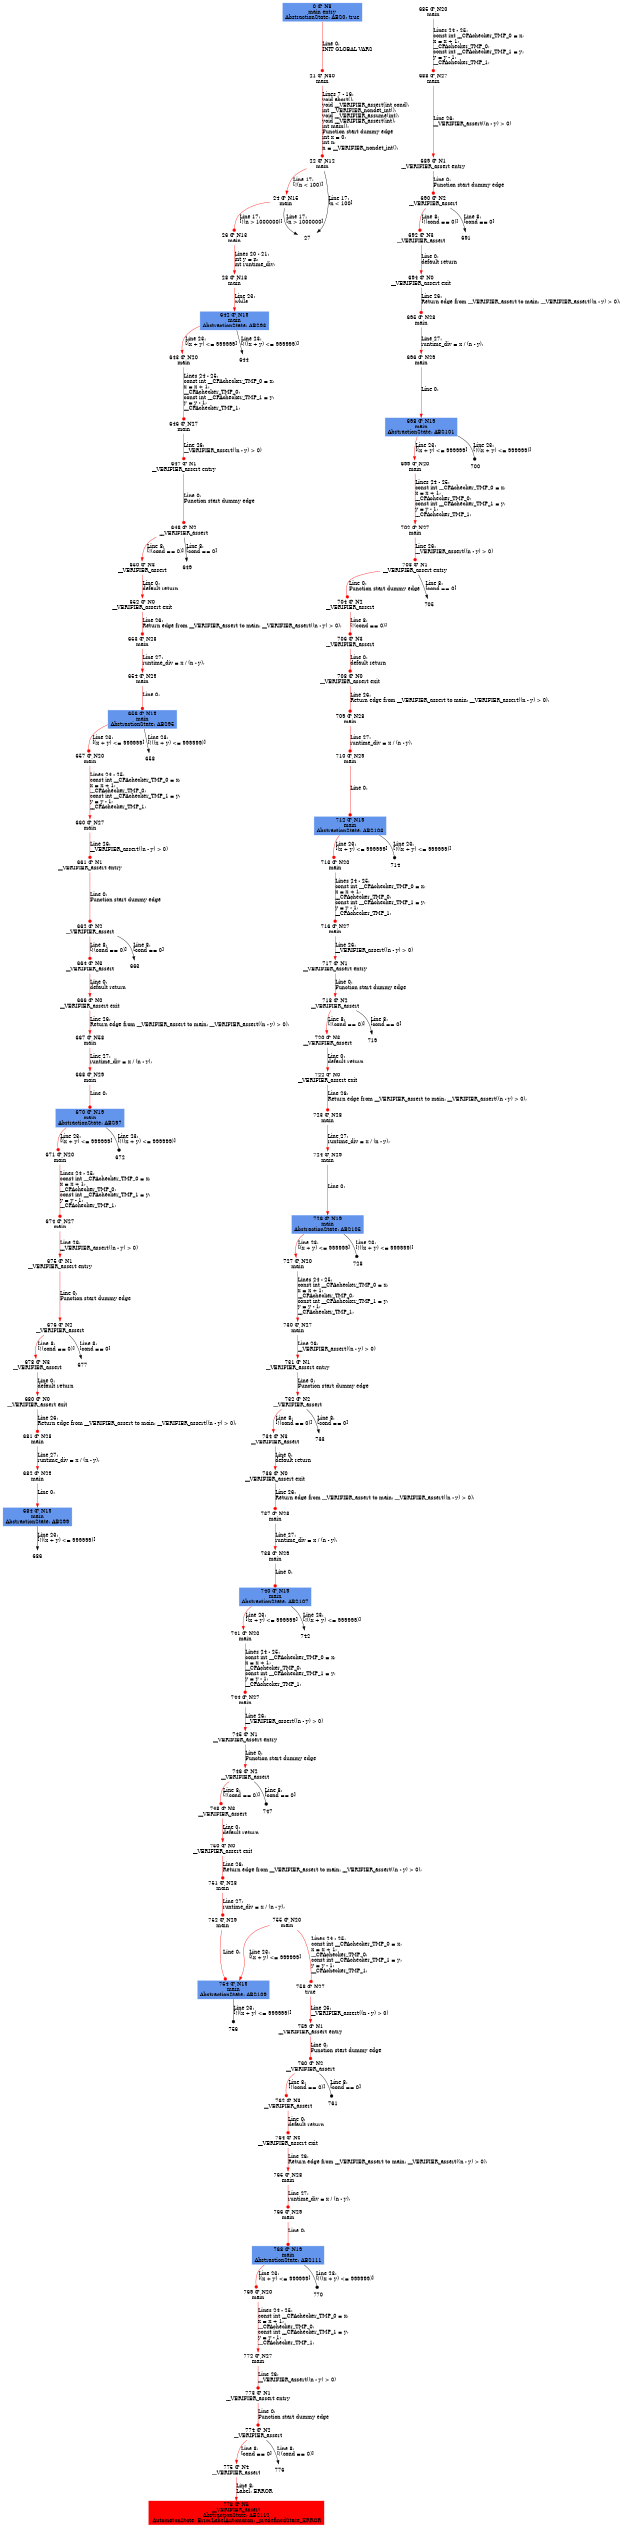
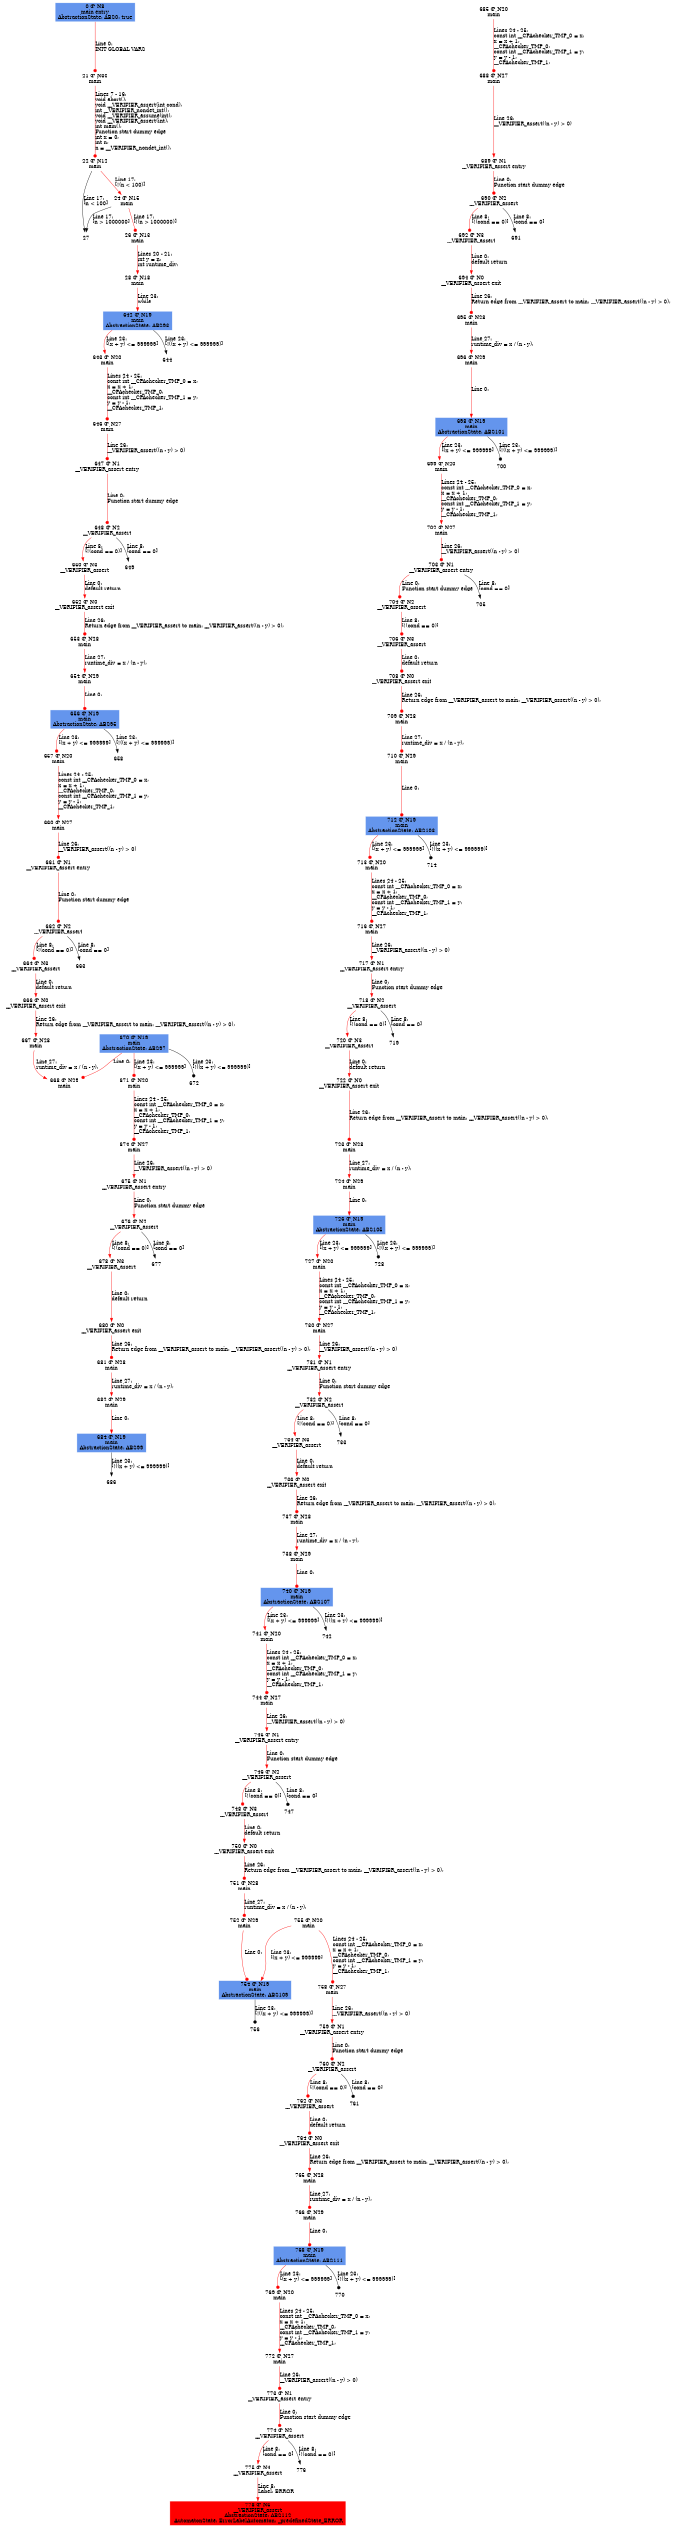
node "667 @ N58 main": label "667 @ N58 main" -> "667 @ N28 main"
edge "668 @ N29 main" -> "670 @ N19 main AbstractionState: ABS97": reversed
node "758 @ N27 true": label "758 @ N27 true" -> "758 @ N27 main"
